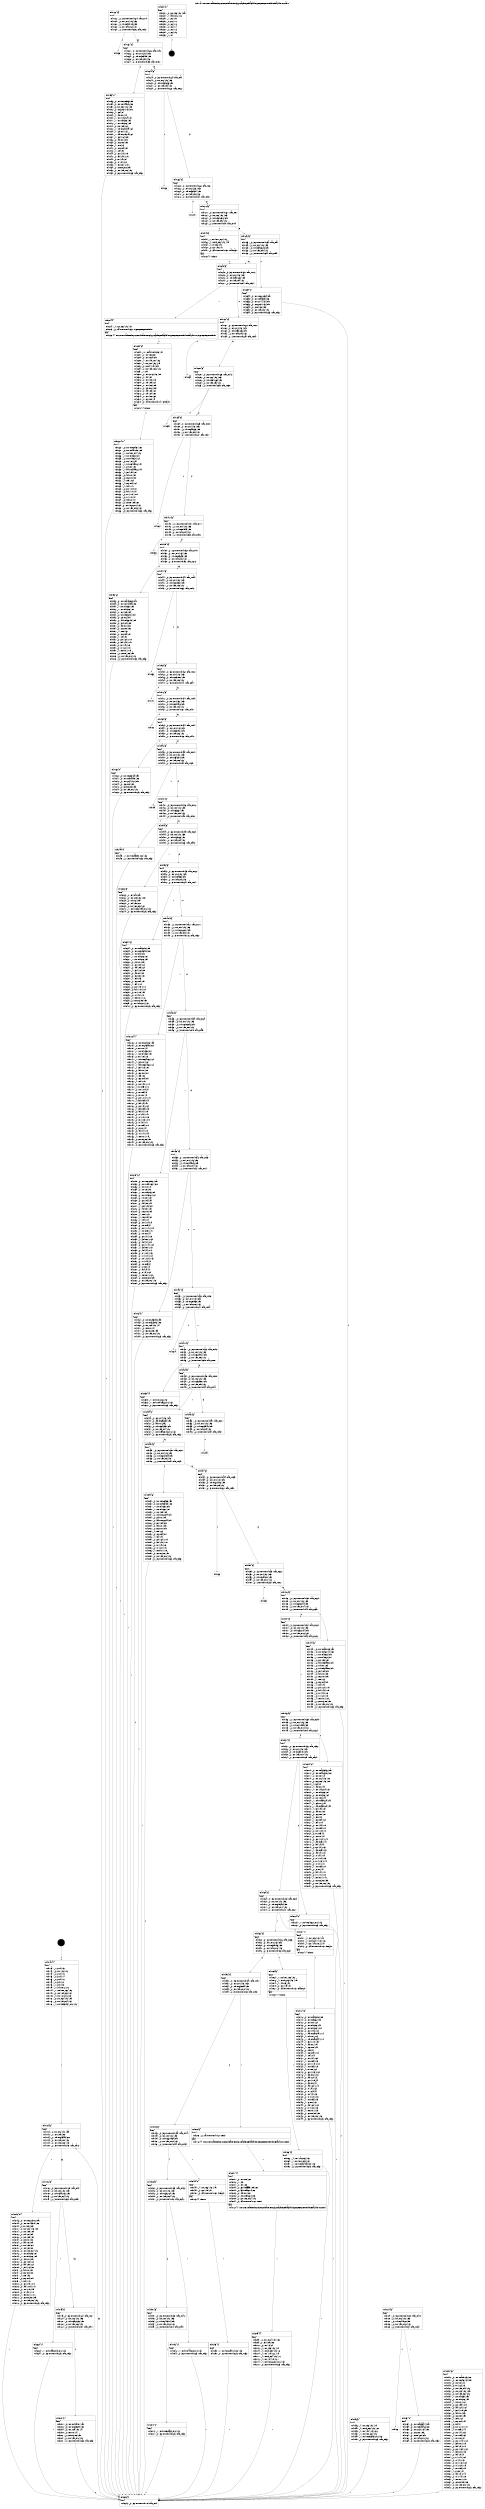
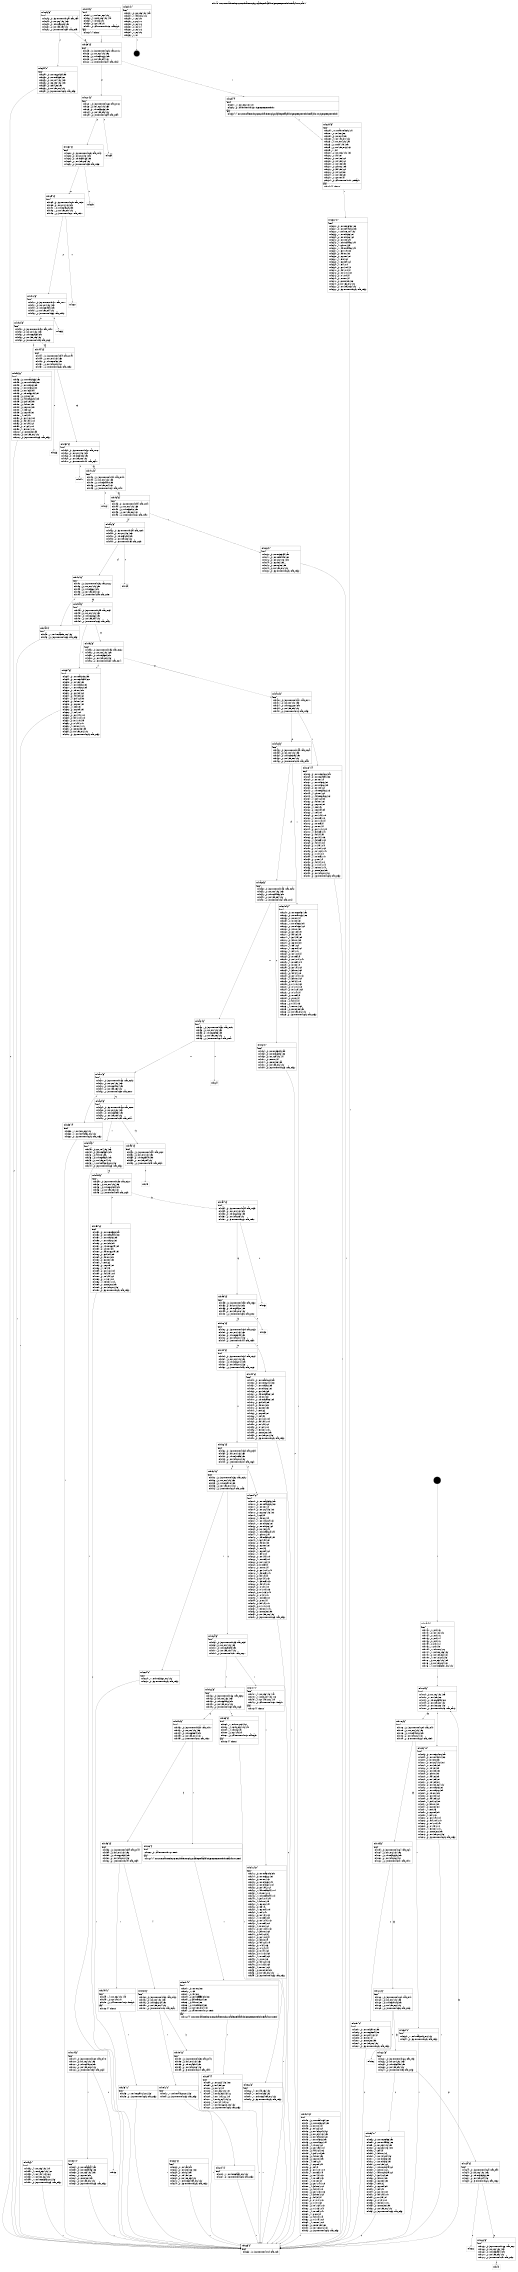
node "0x40187c [25]": removed
edge "0x4019da [25]" -> "0x402235 [25]": now "0x4019da [25]" -> "0x4023b4 [83]"
edge "0x4017ff [25]" -> "0x401818 [25]": added, label "33"
